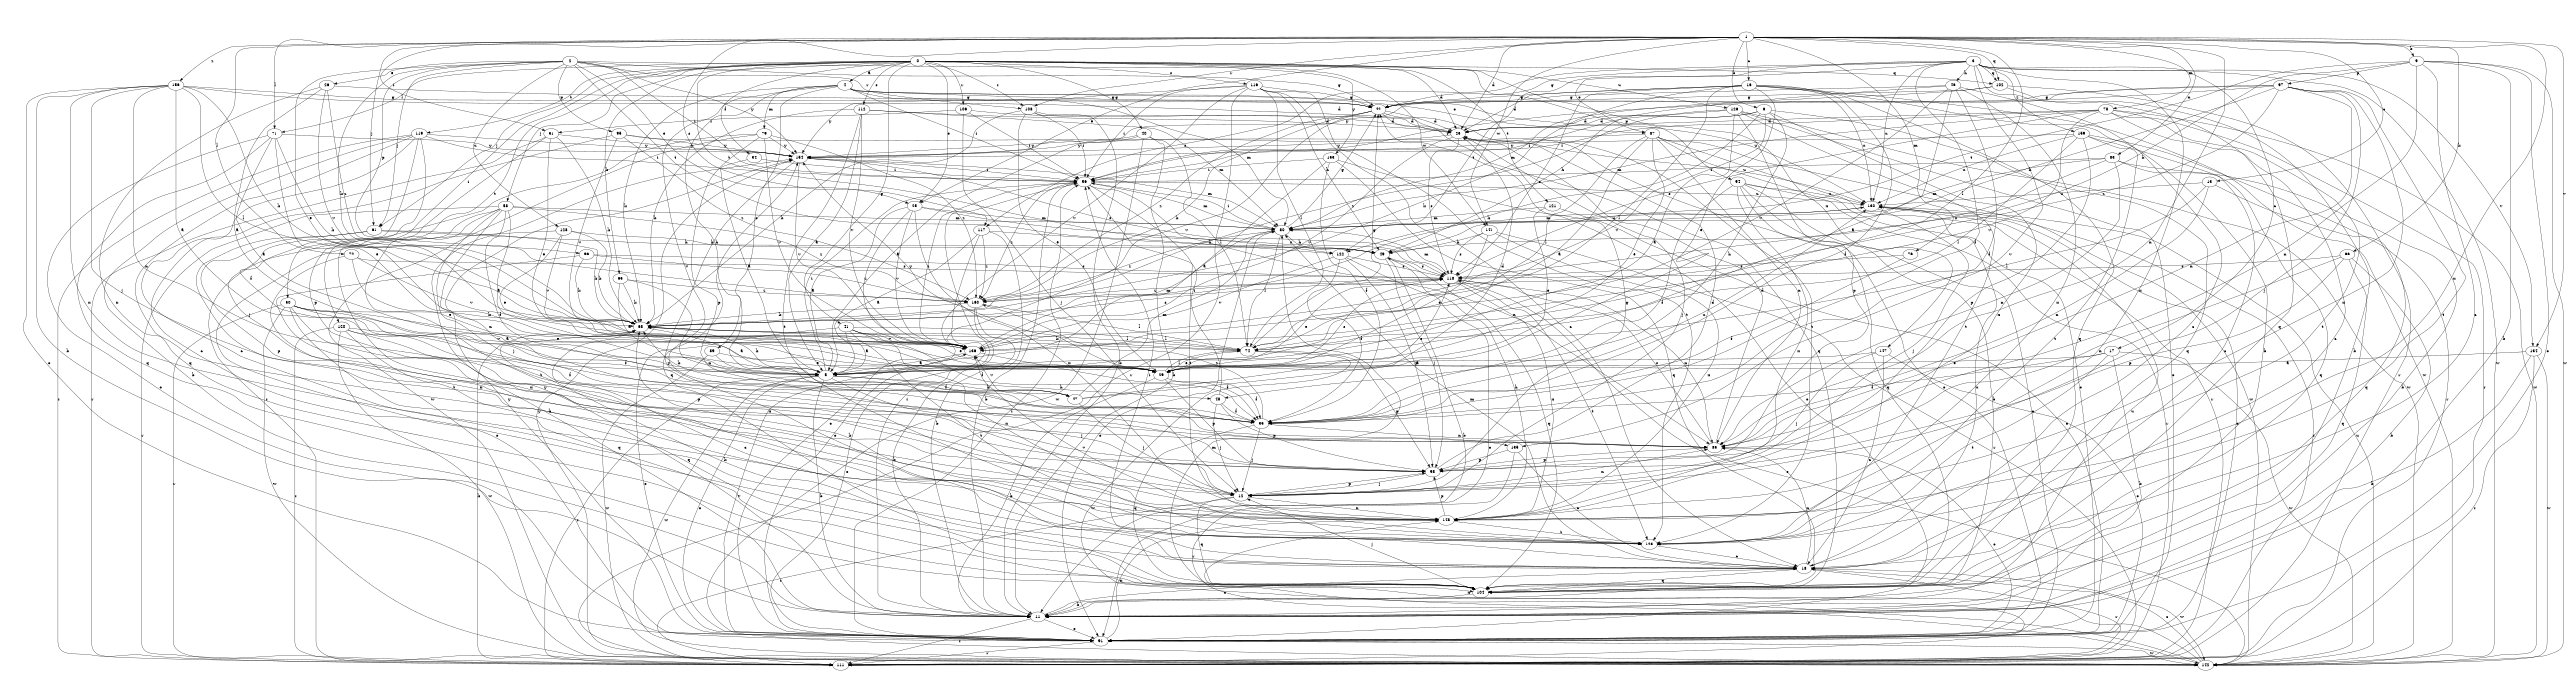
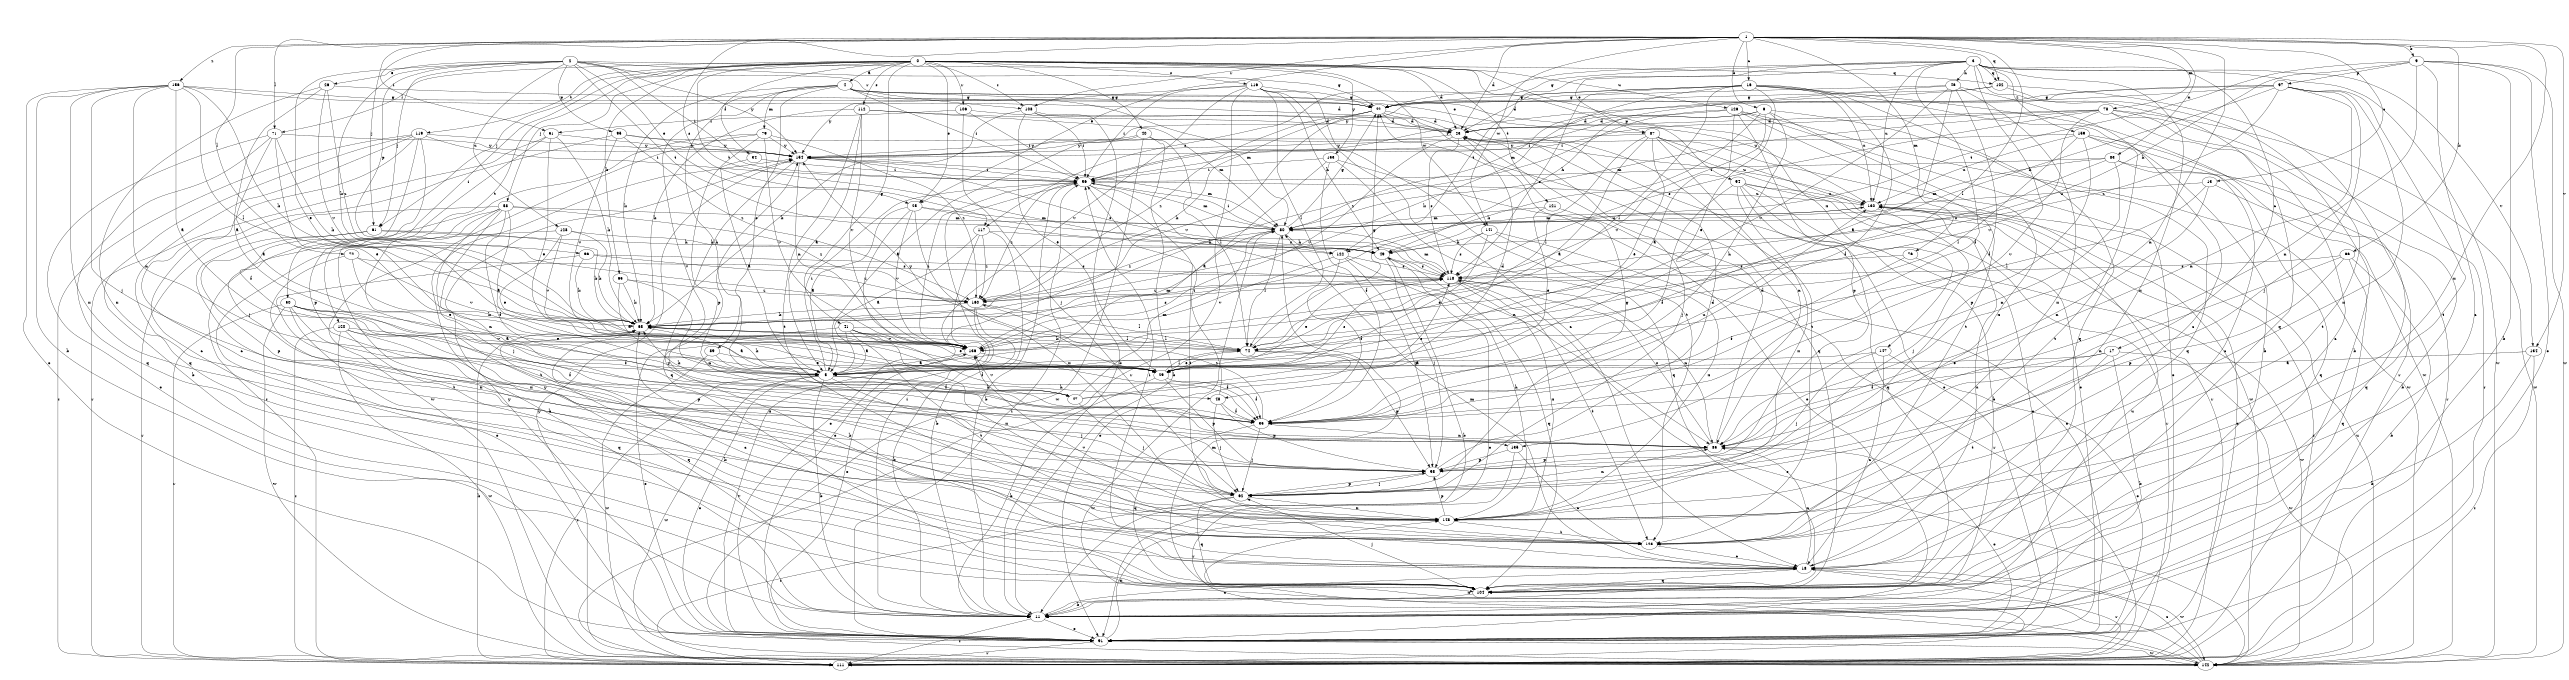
edge "154" -> "136": label "v" -> "n"
node "12": label "12" -> "62"
edge "134" -> "142": now "76" -> "142"
